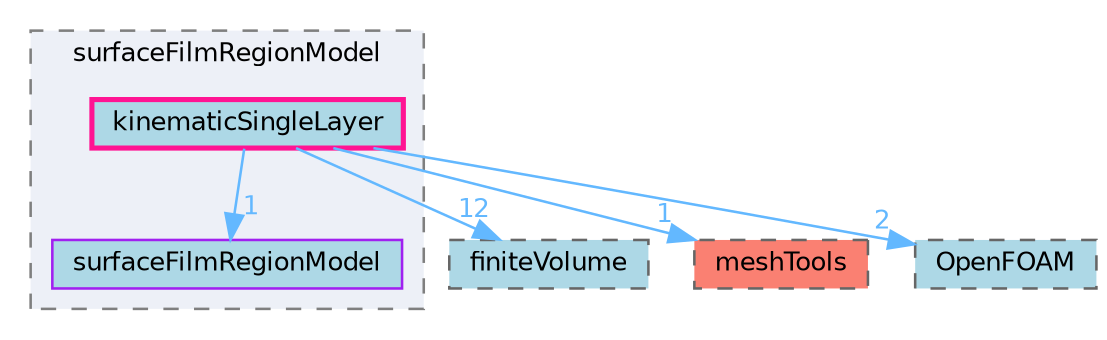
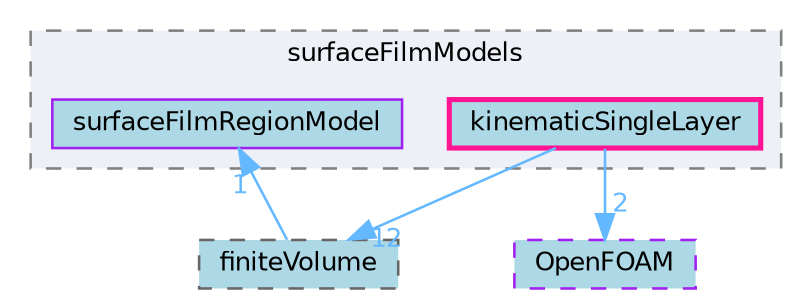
cluster "surfaceFilmRegionModel": label "surfaceFilmRegionModel" -> "surfaceFilmModels"
edge "kinematicSingleLayer" -> "surfaceFilmRegionModel": now "finiteVolume" -> "surfaceFilmRegionModel"
node "meshTools": removed
node "OpenFOAM": color gray40 -> purple
